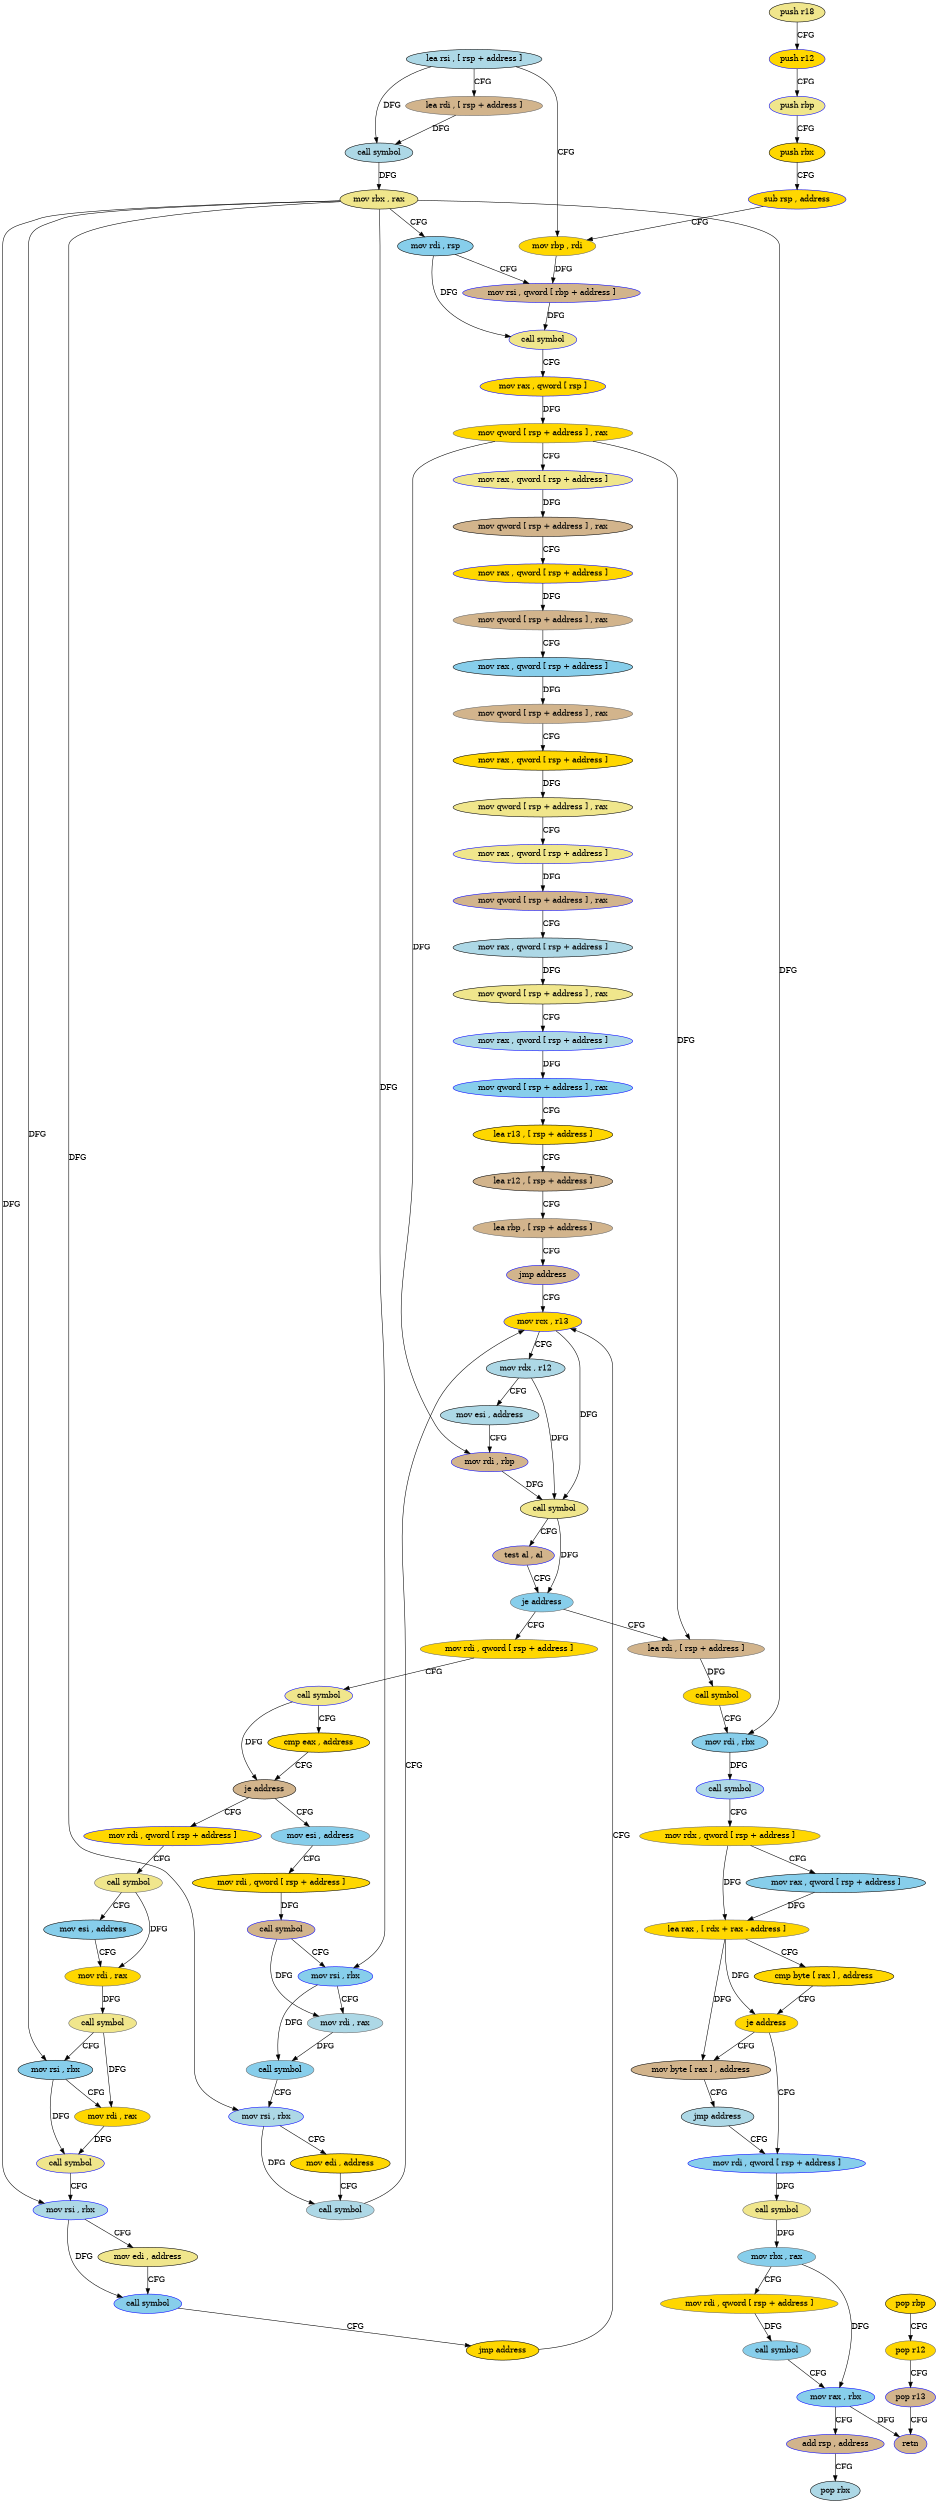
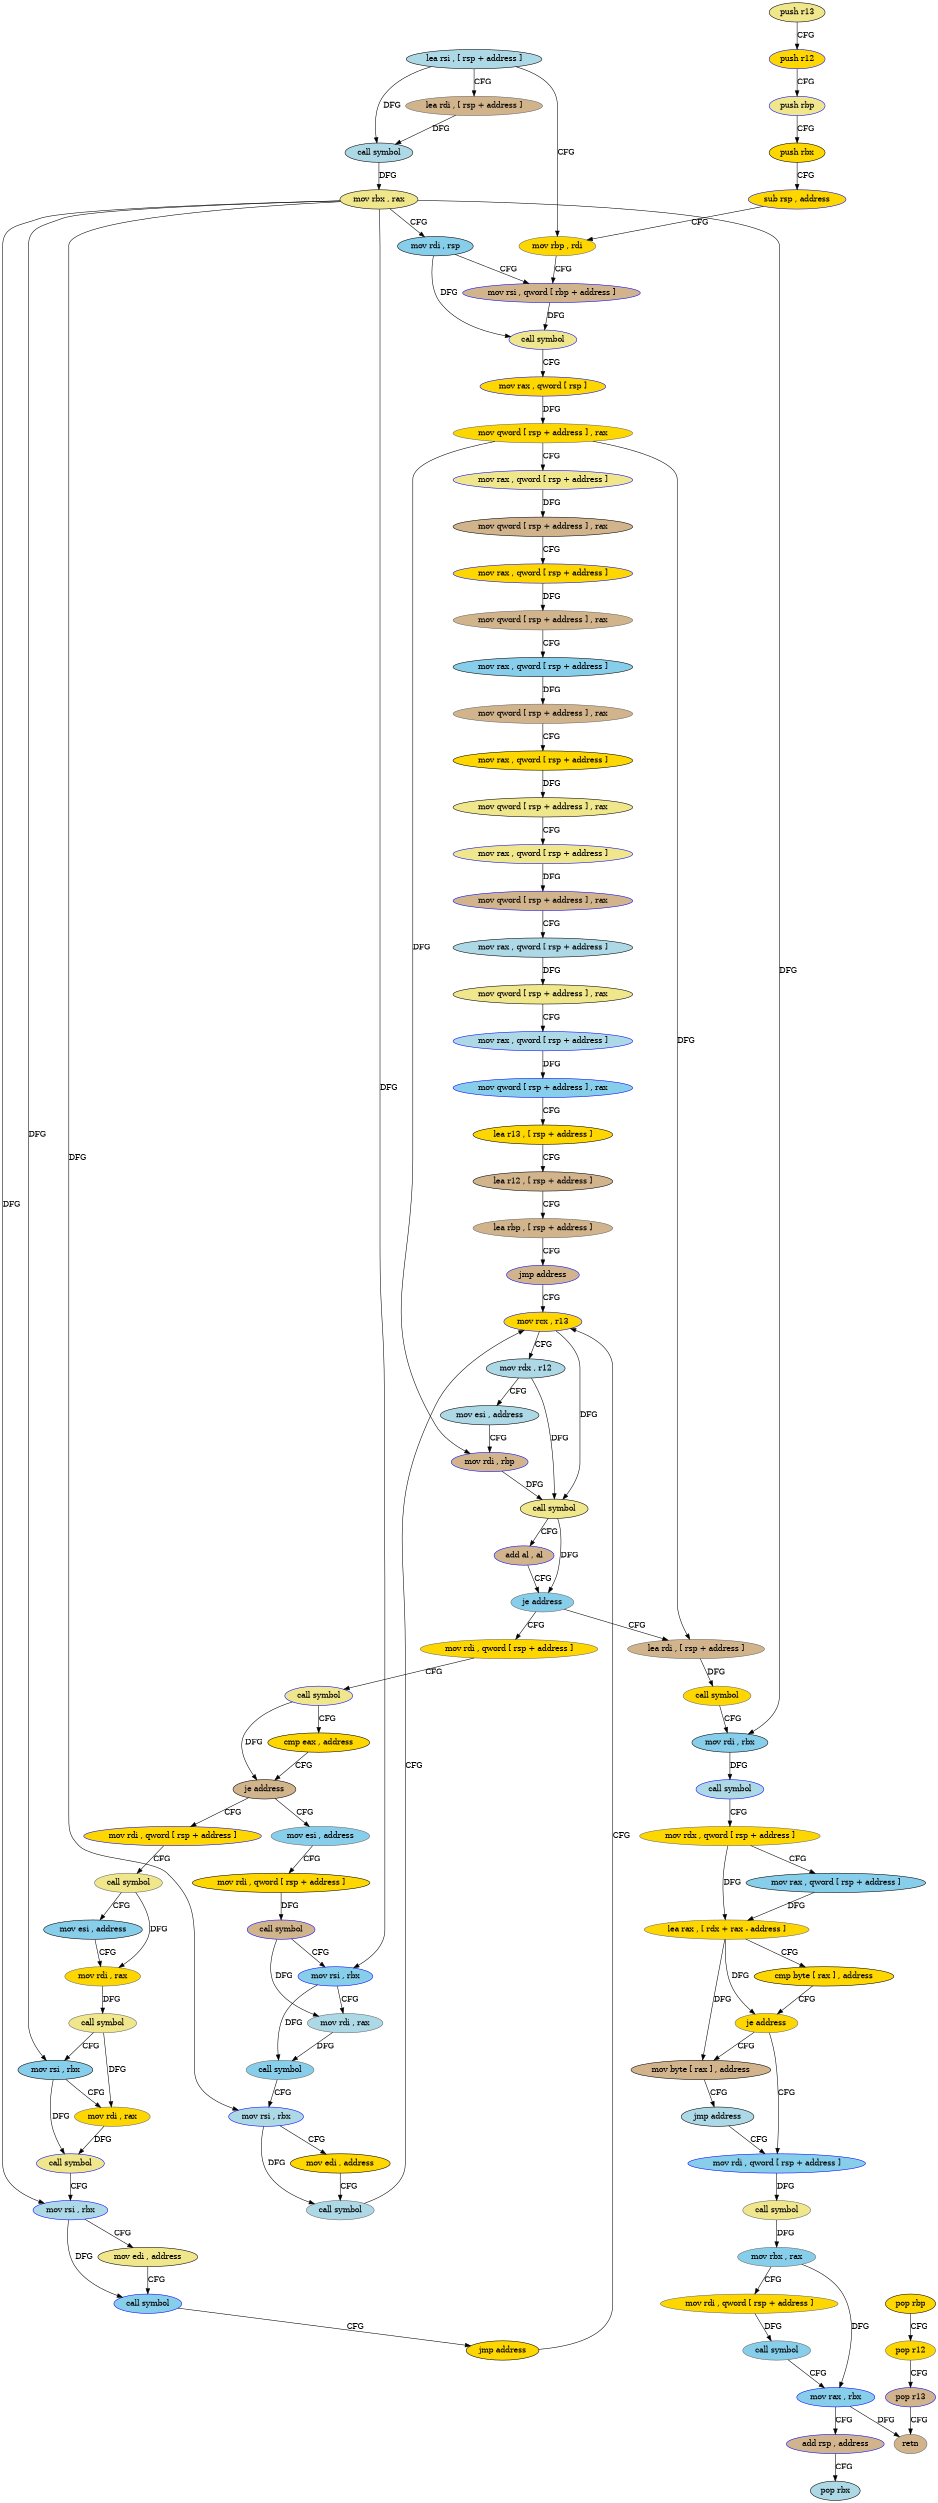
node "push r18": label "push r18" -> "push r13"
edge "mov rbp , rdi" -> "mov rsi , qword [ rbp + address ]": label "DFG" -> "CFG"
node "test al , al": label "test al , al" -> "add al , al"
node "retn": color blue -> gray40
